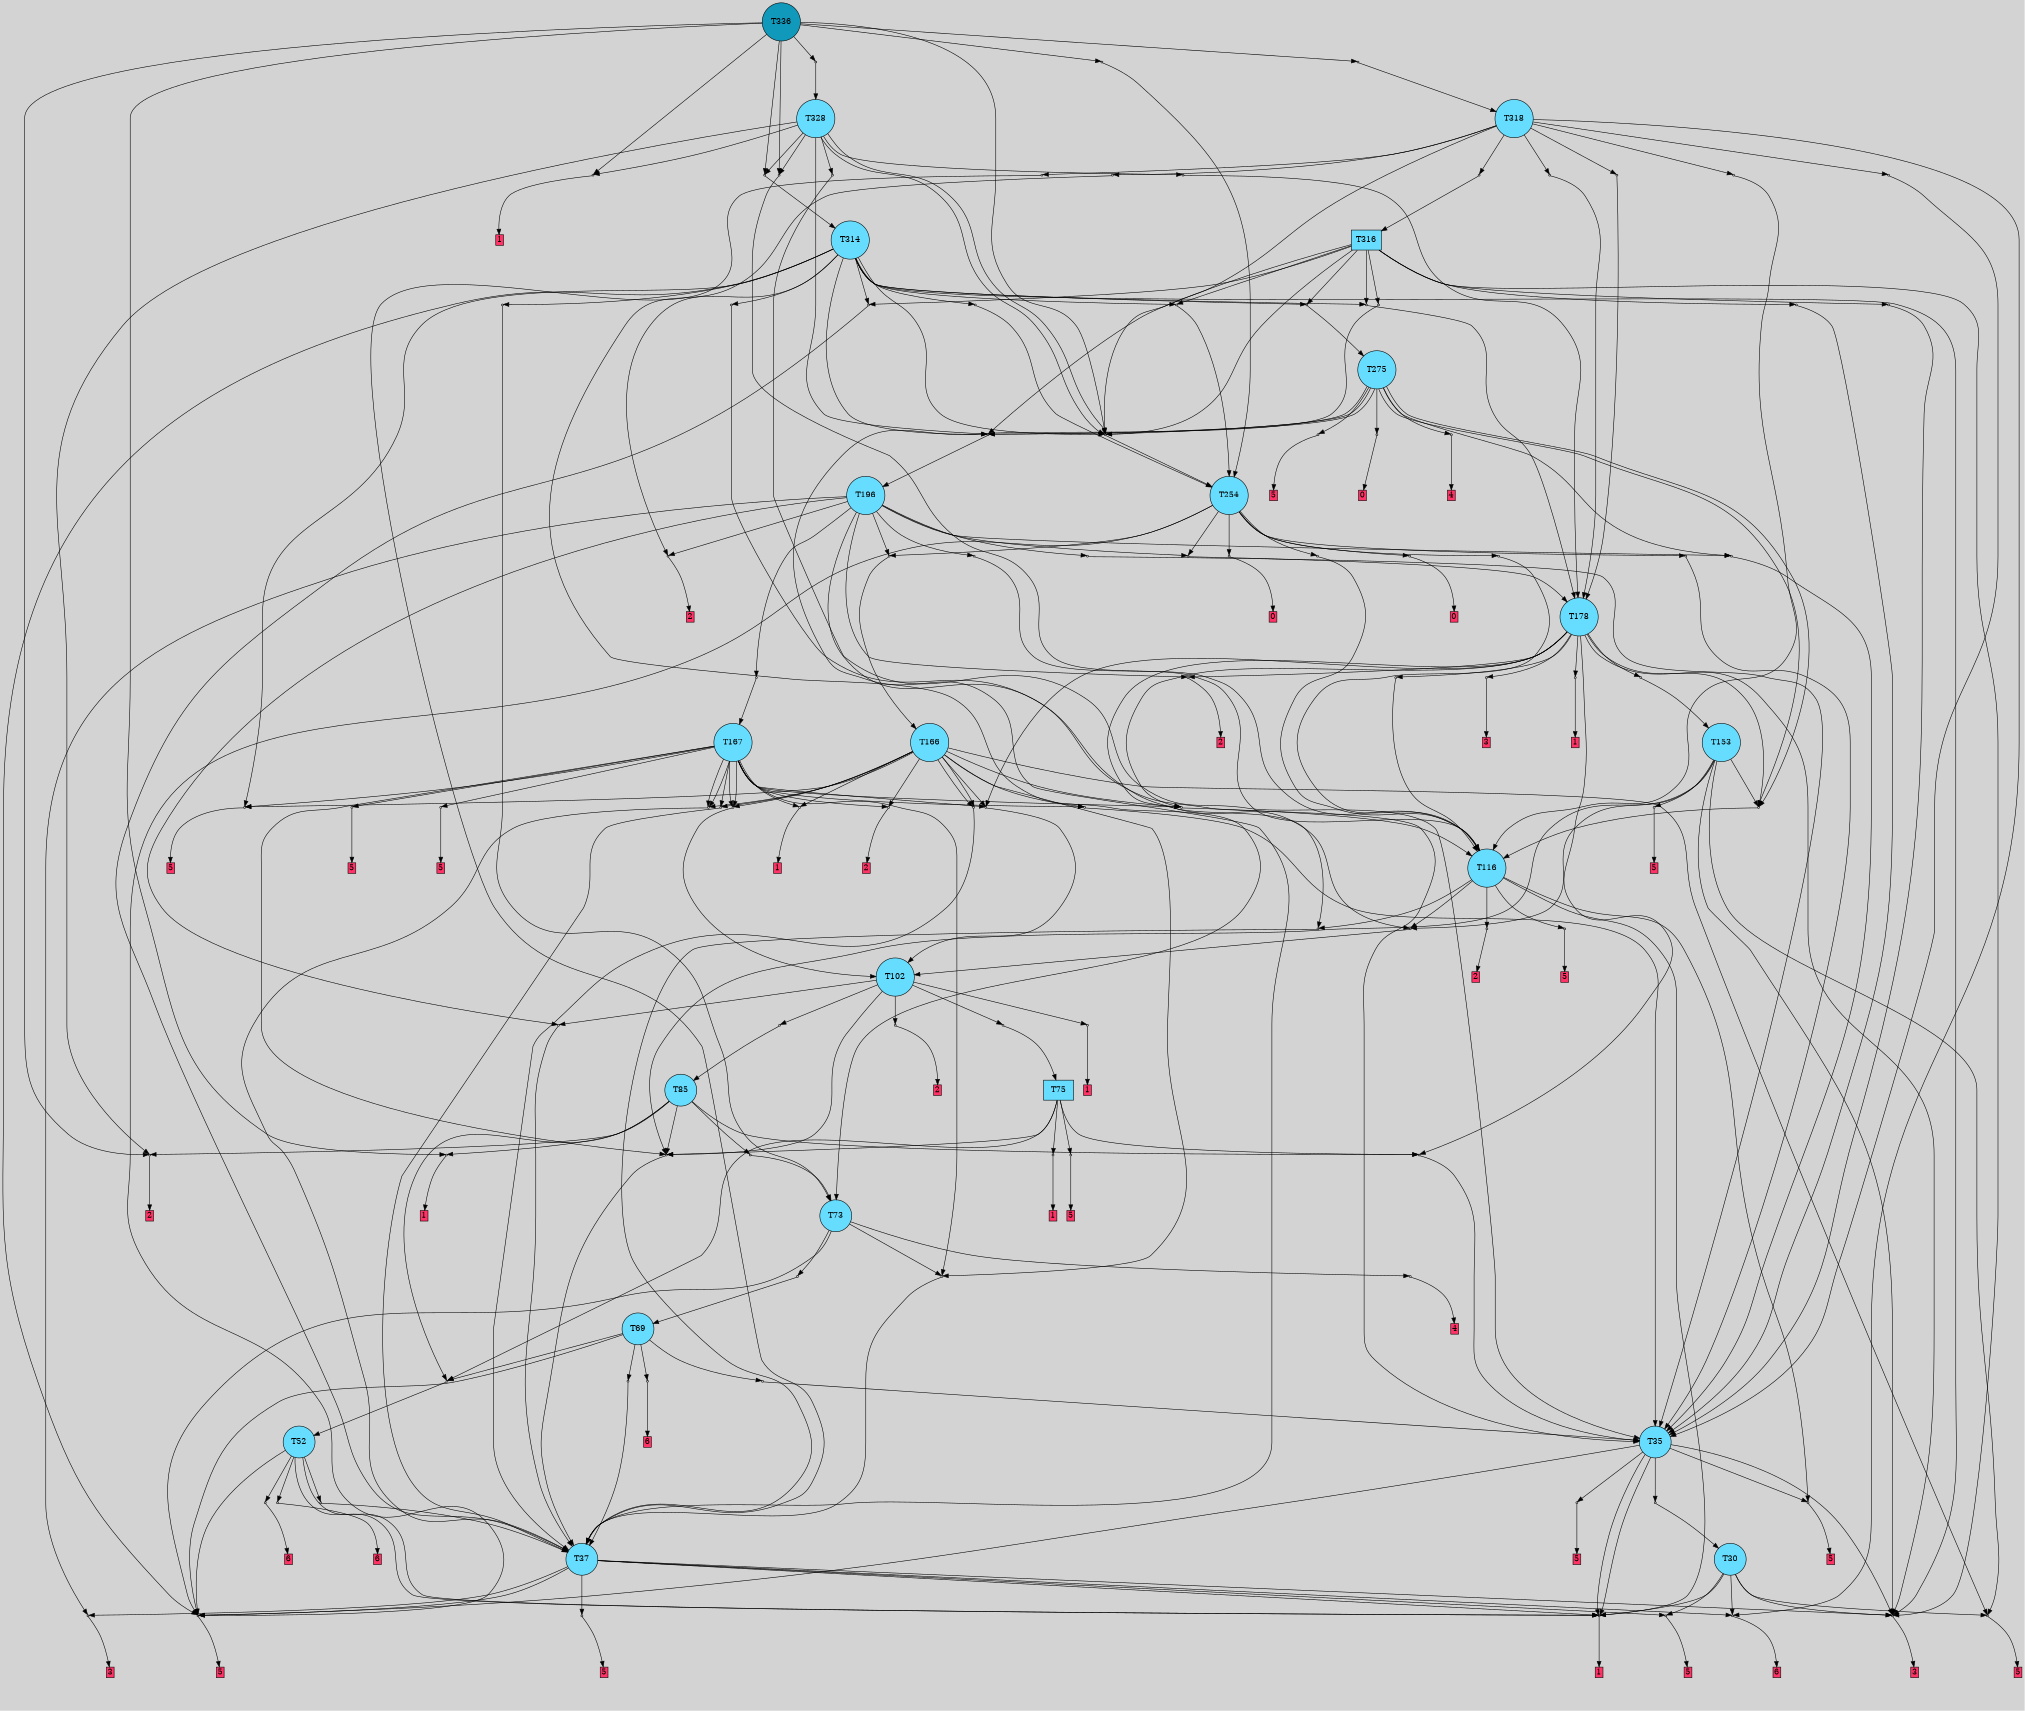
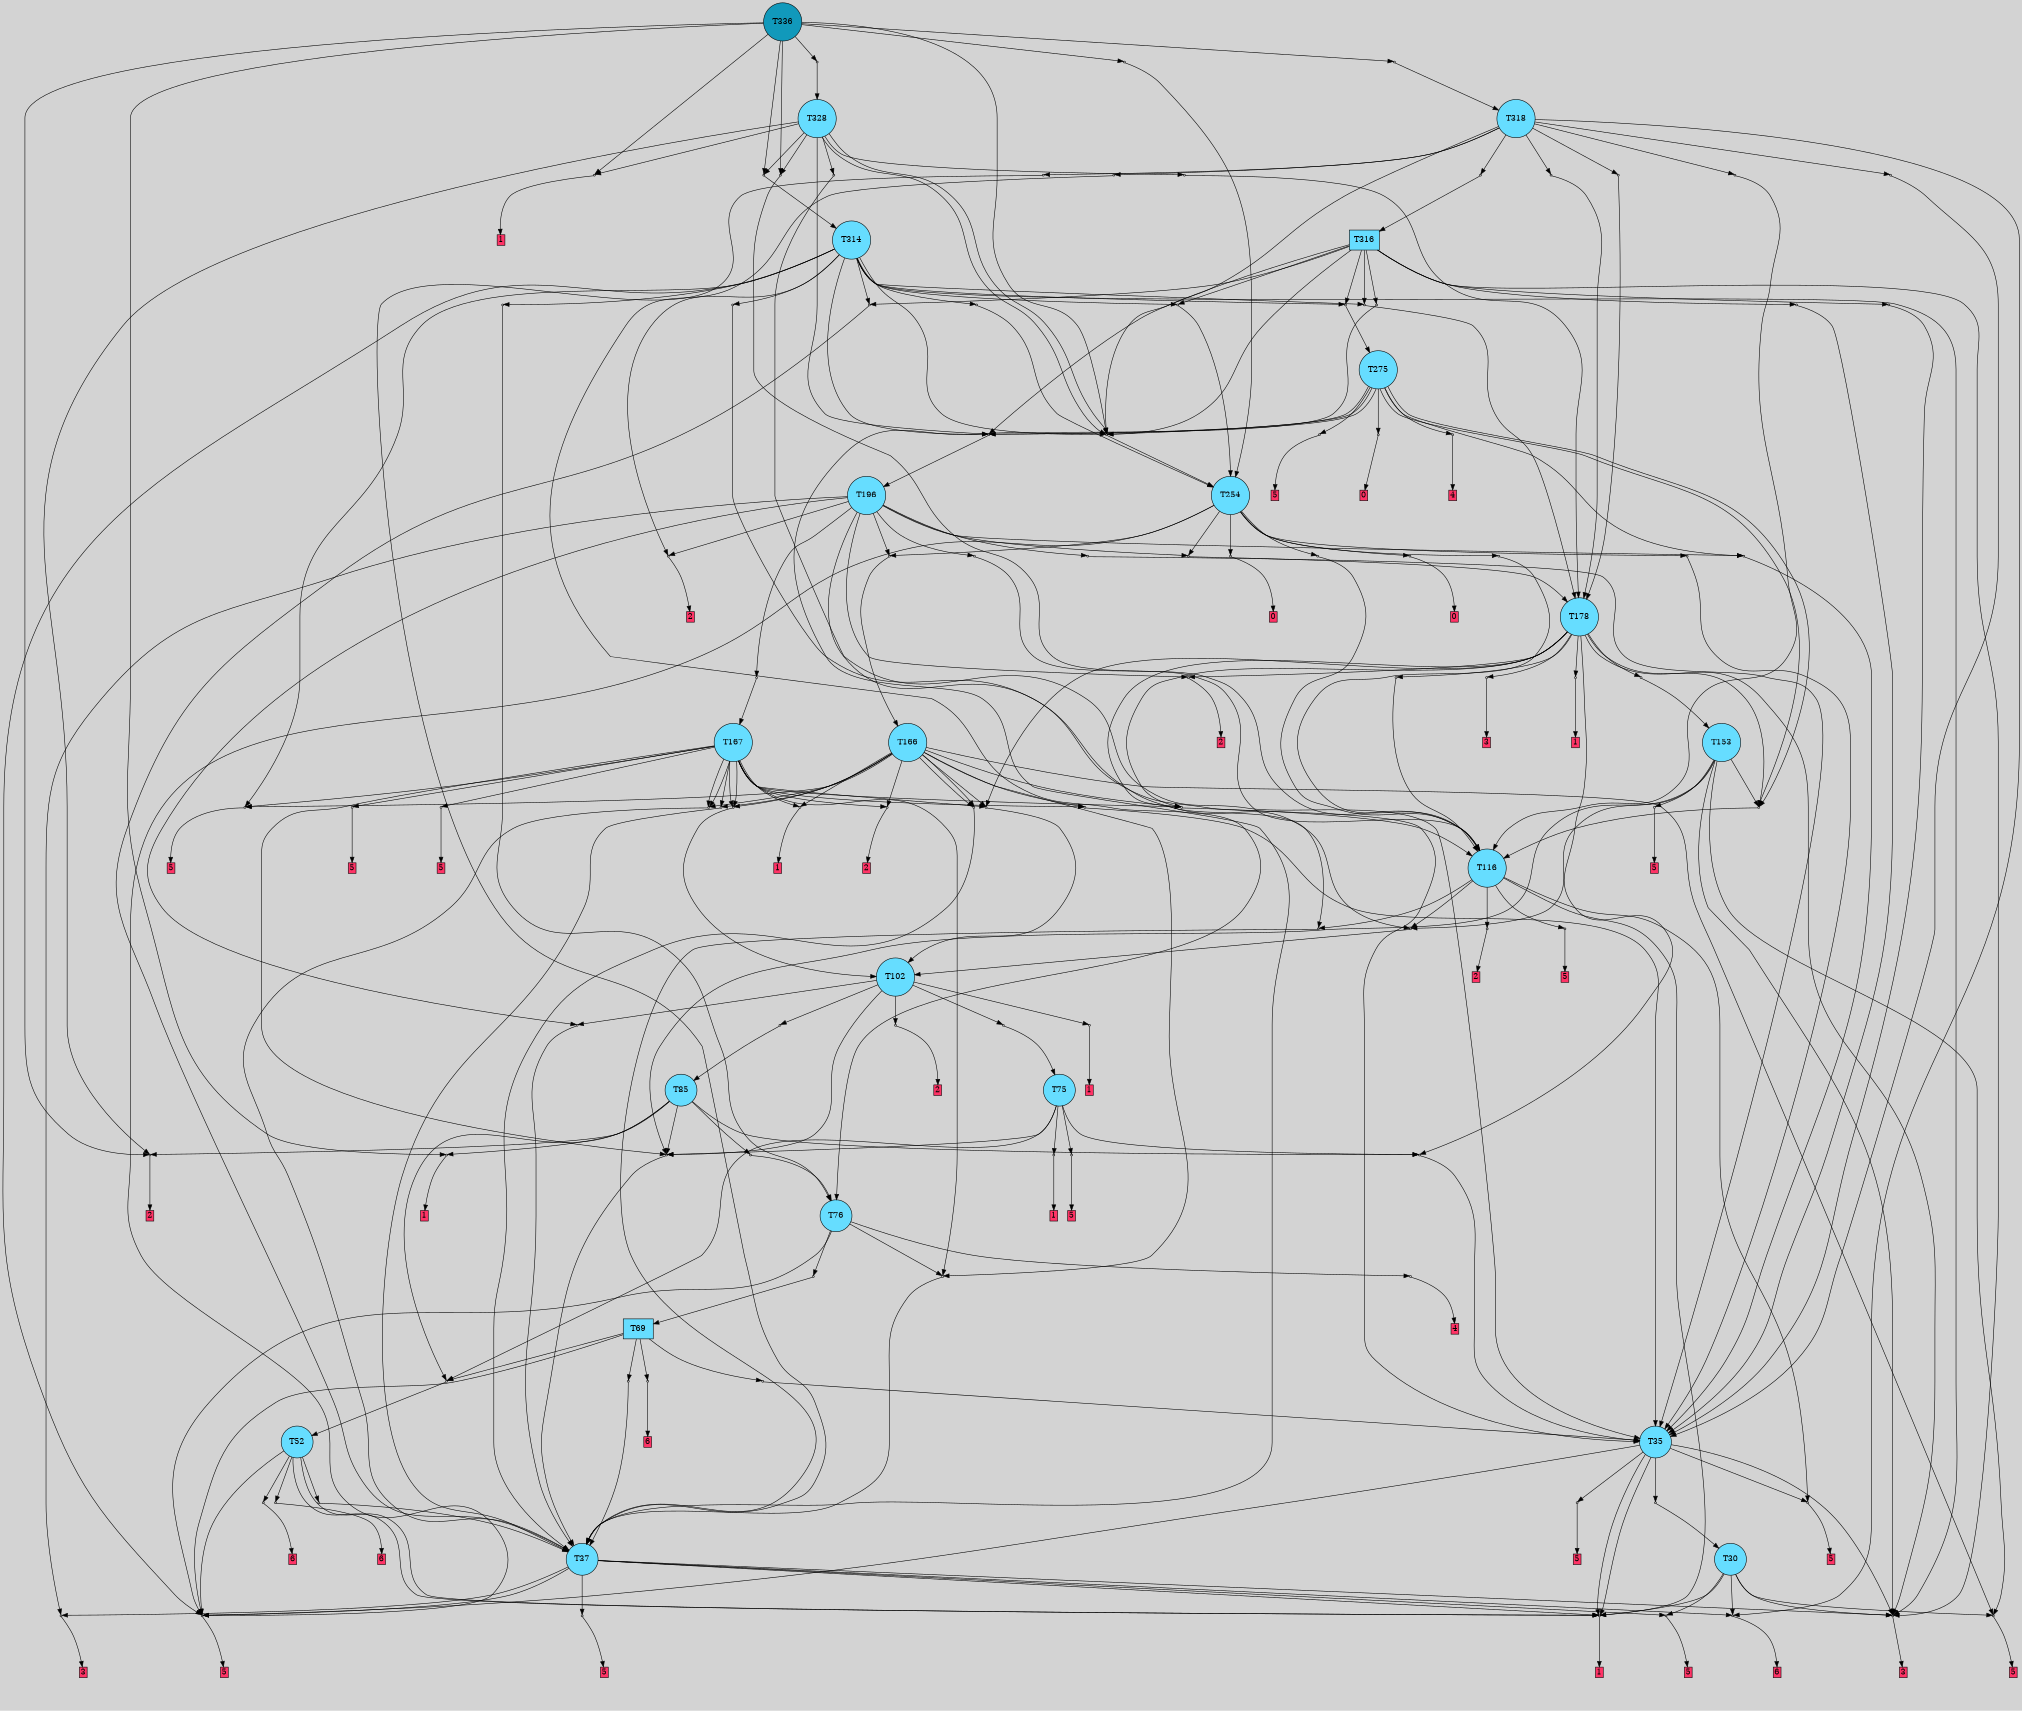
node "T75": shape box -> circle
node "T73": label "T73" -> "T76"
node "T69": shape circle -> box
